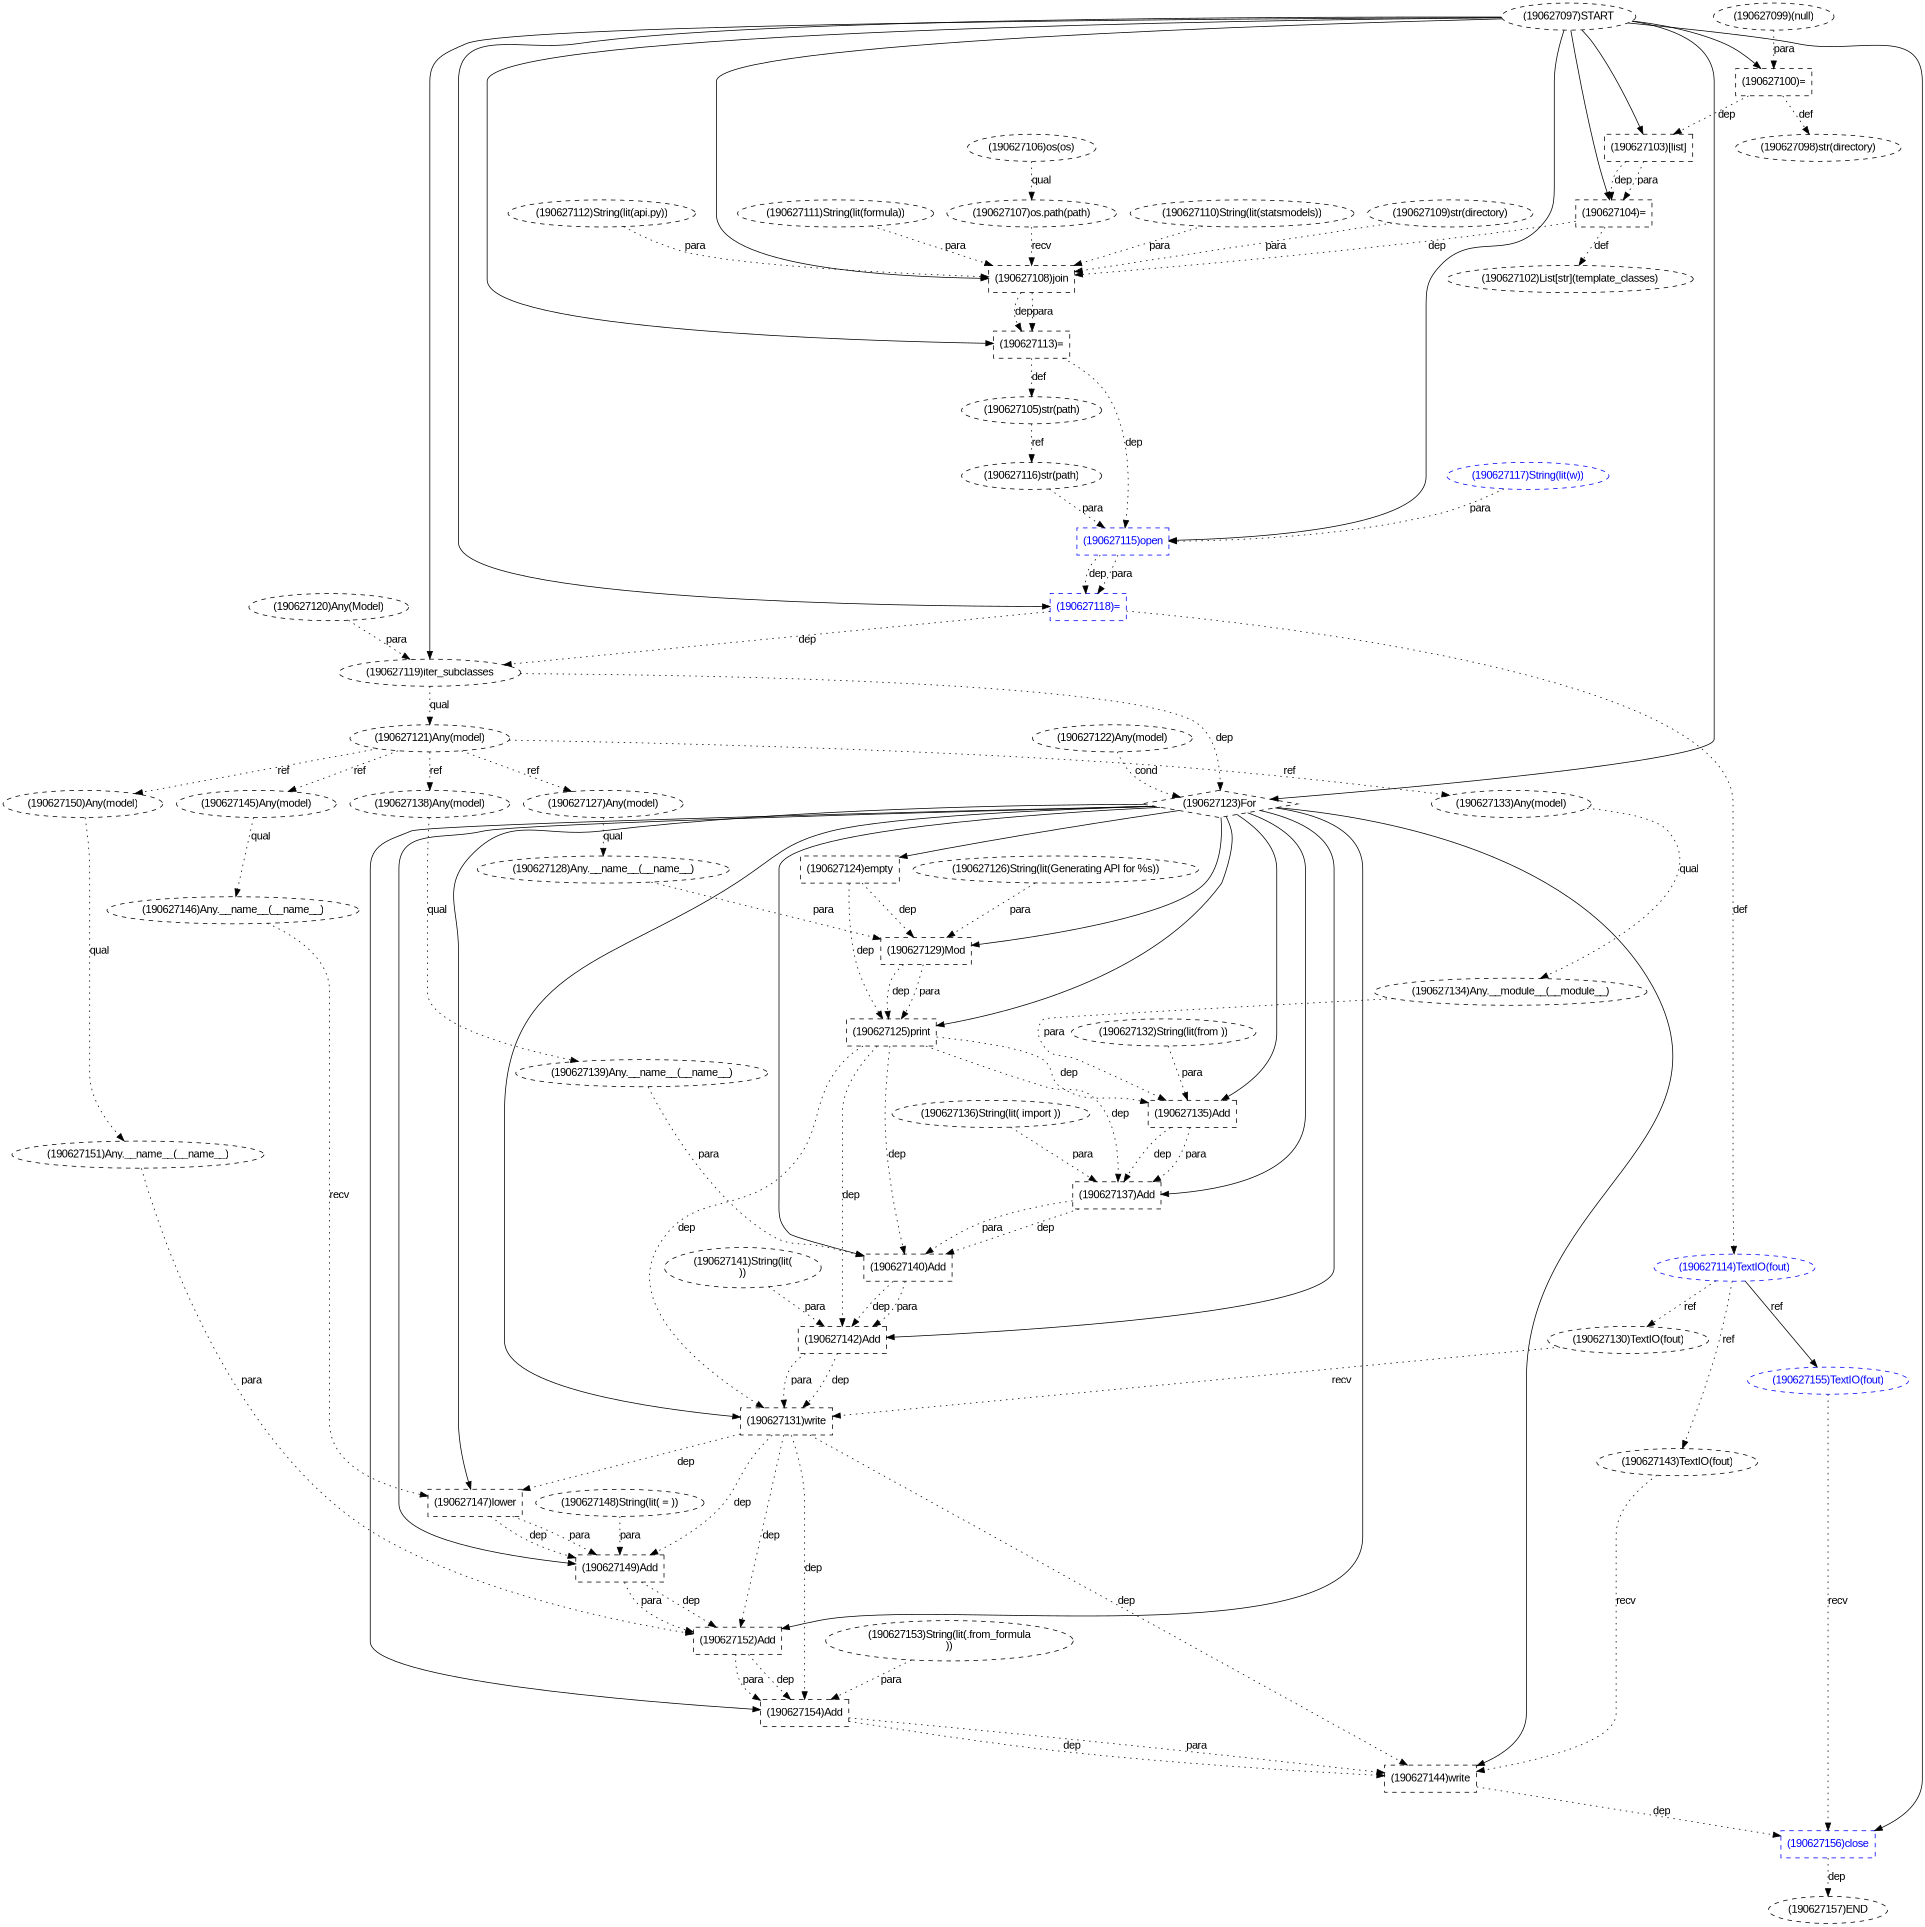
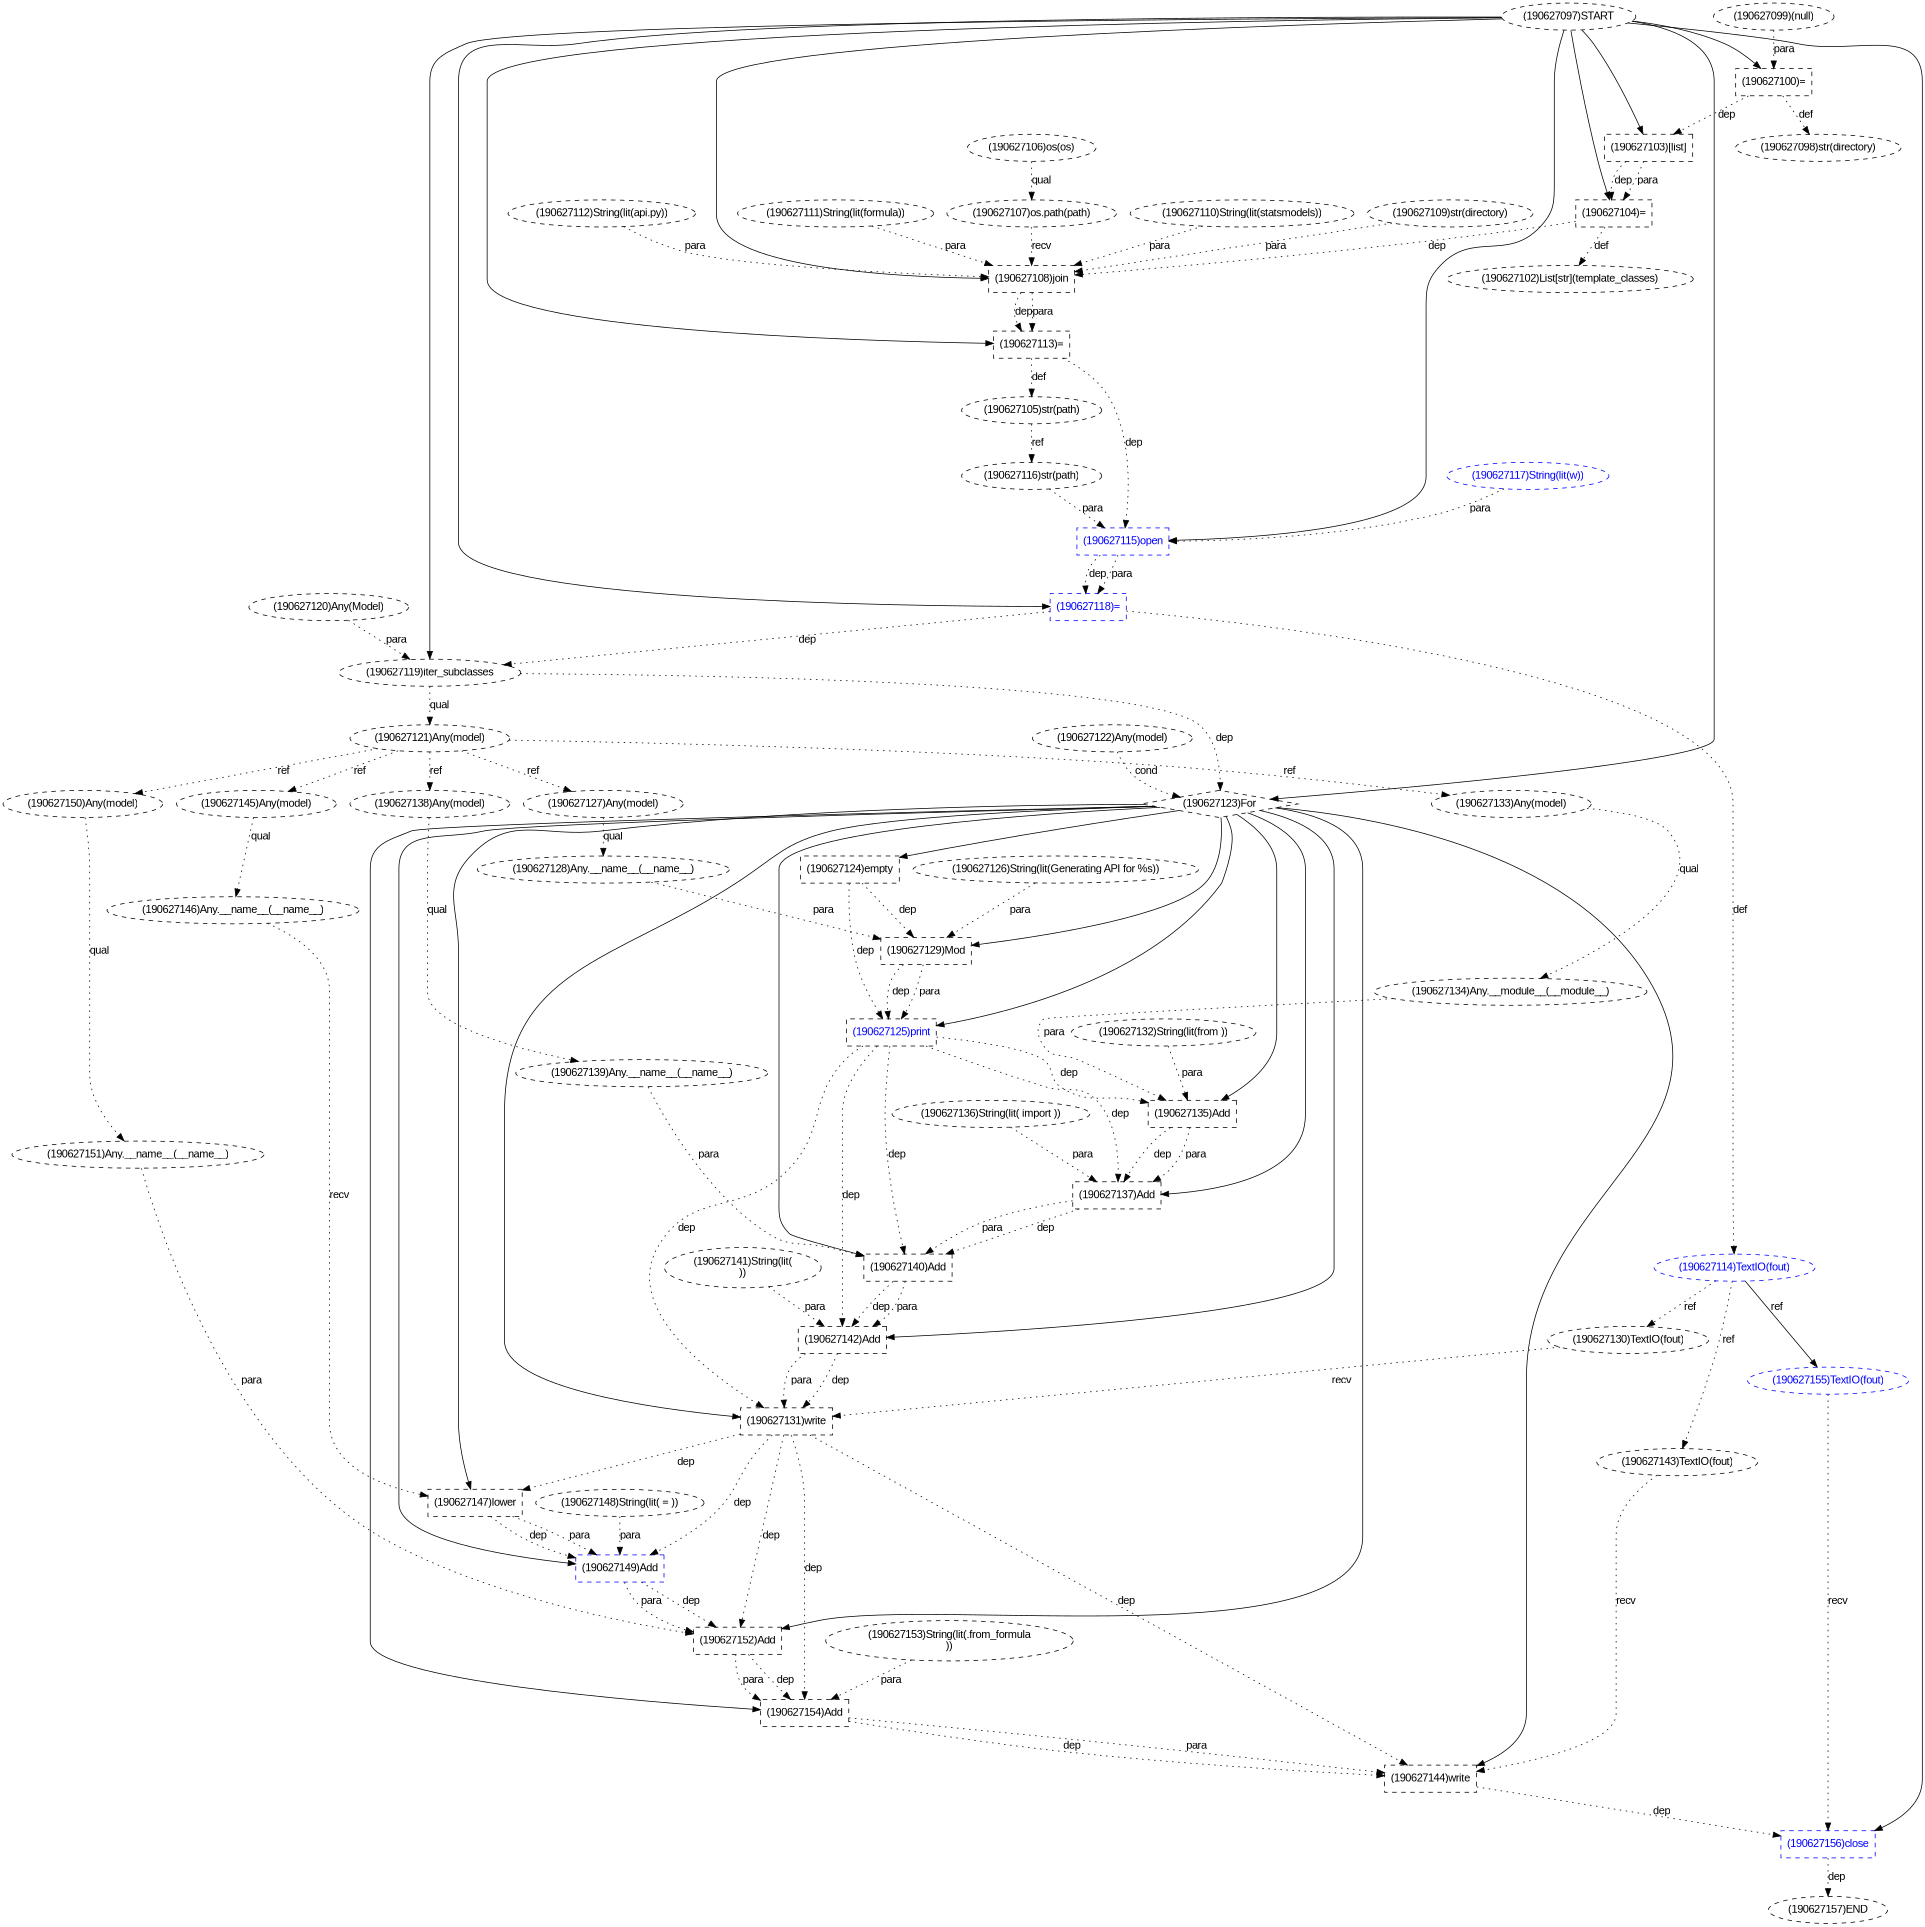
node "(190627125)print": fontcolor black -> blue
node "(190627149)Add": color black -> blue
